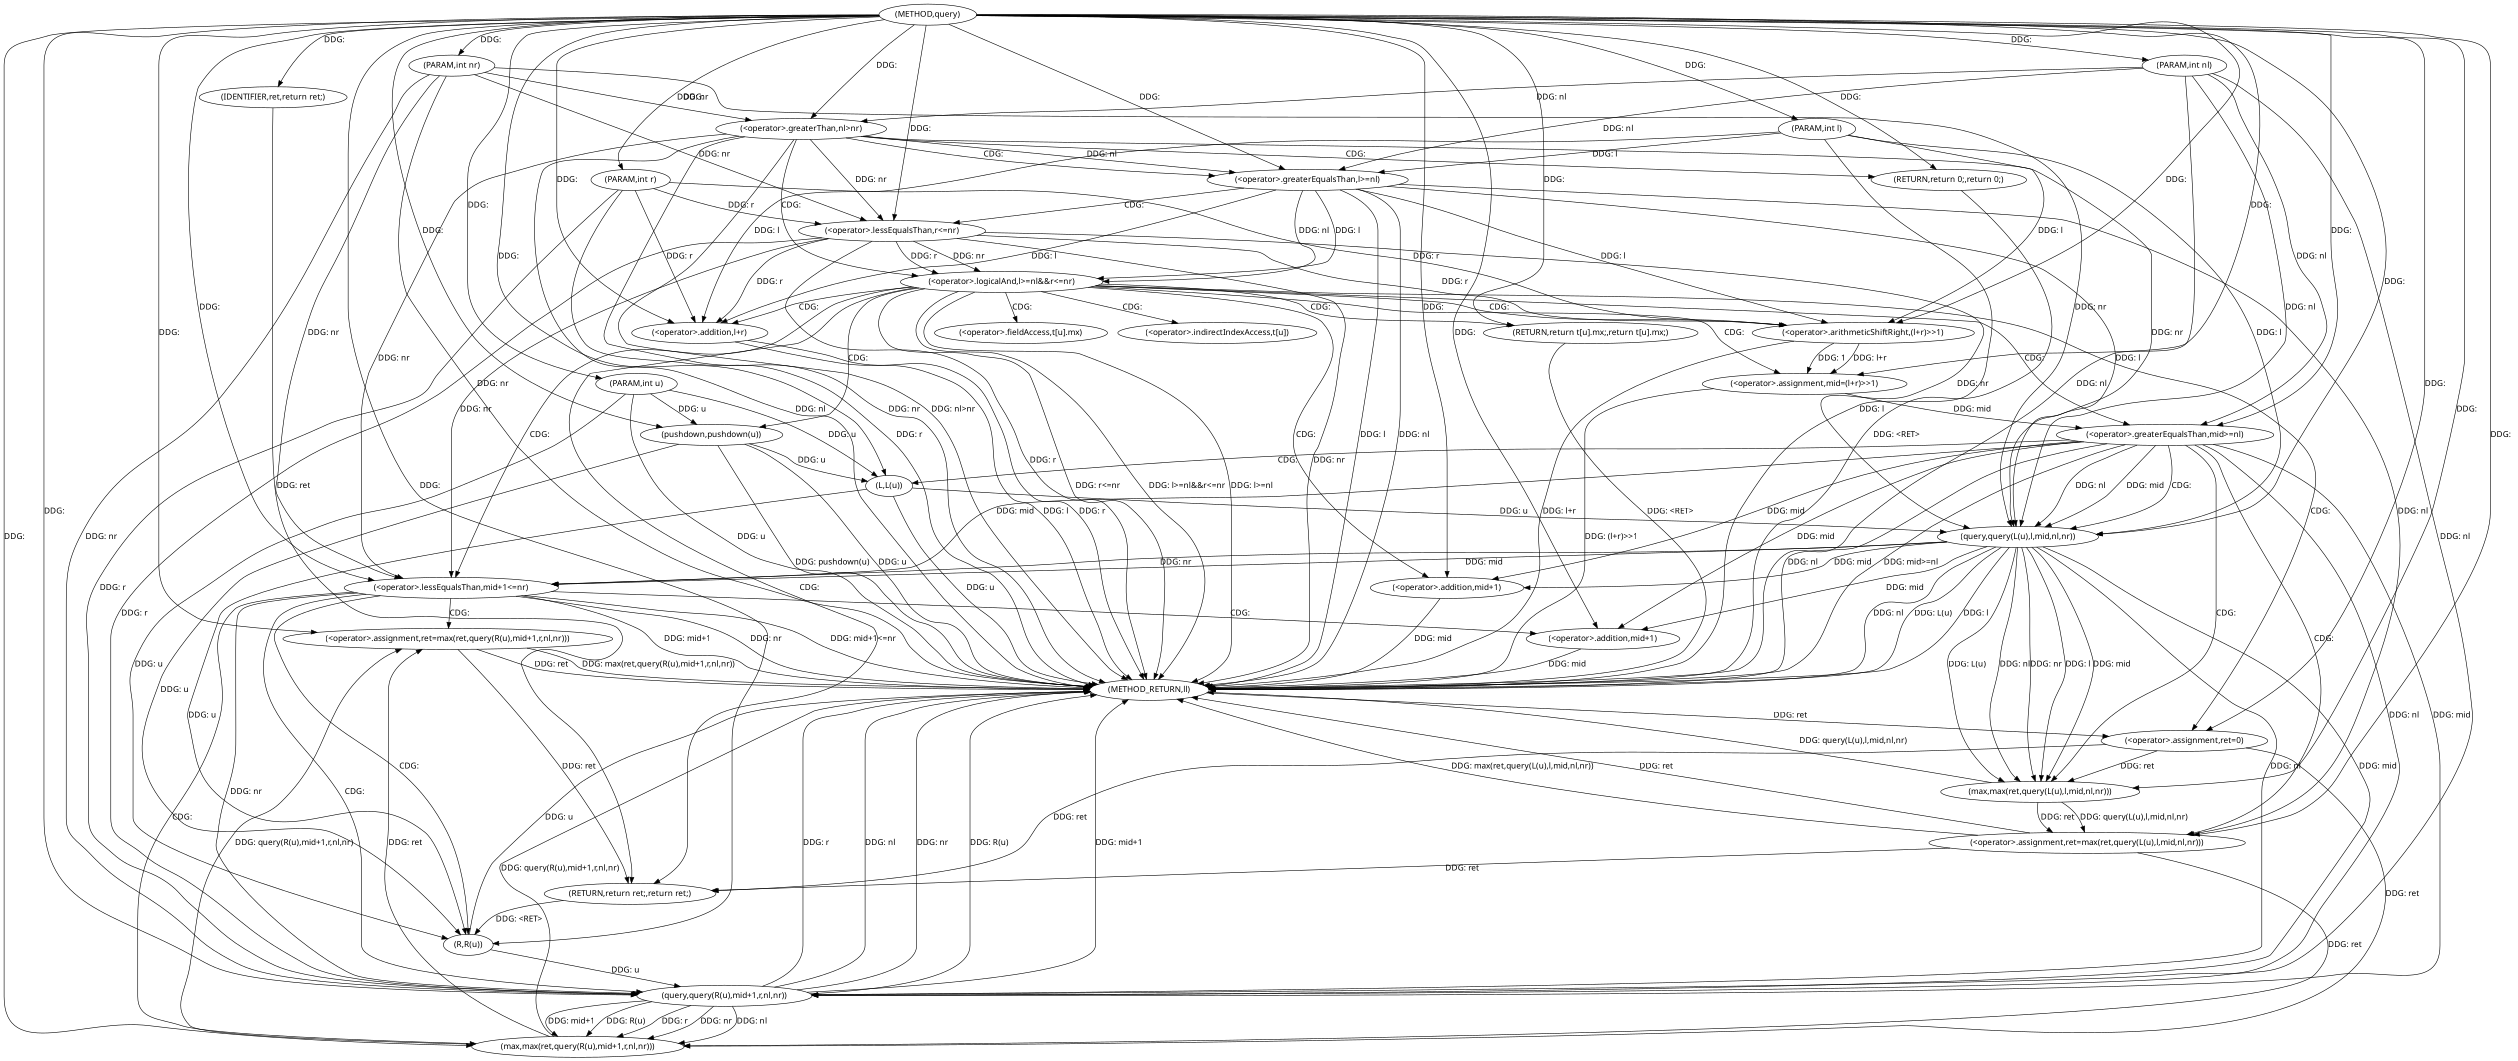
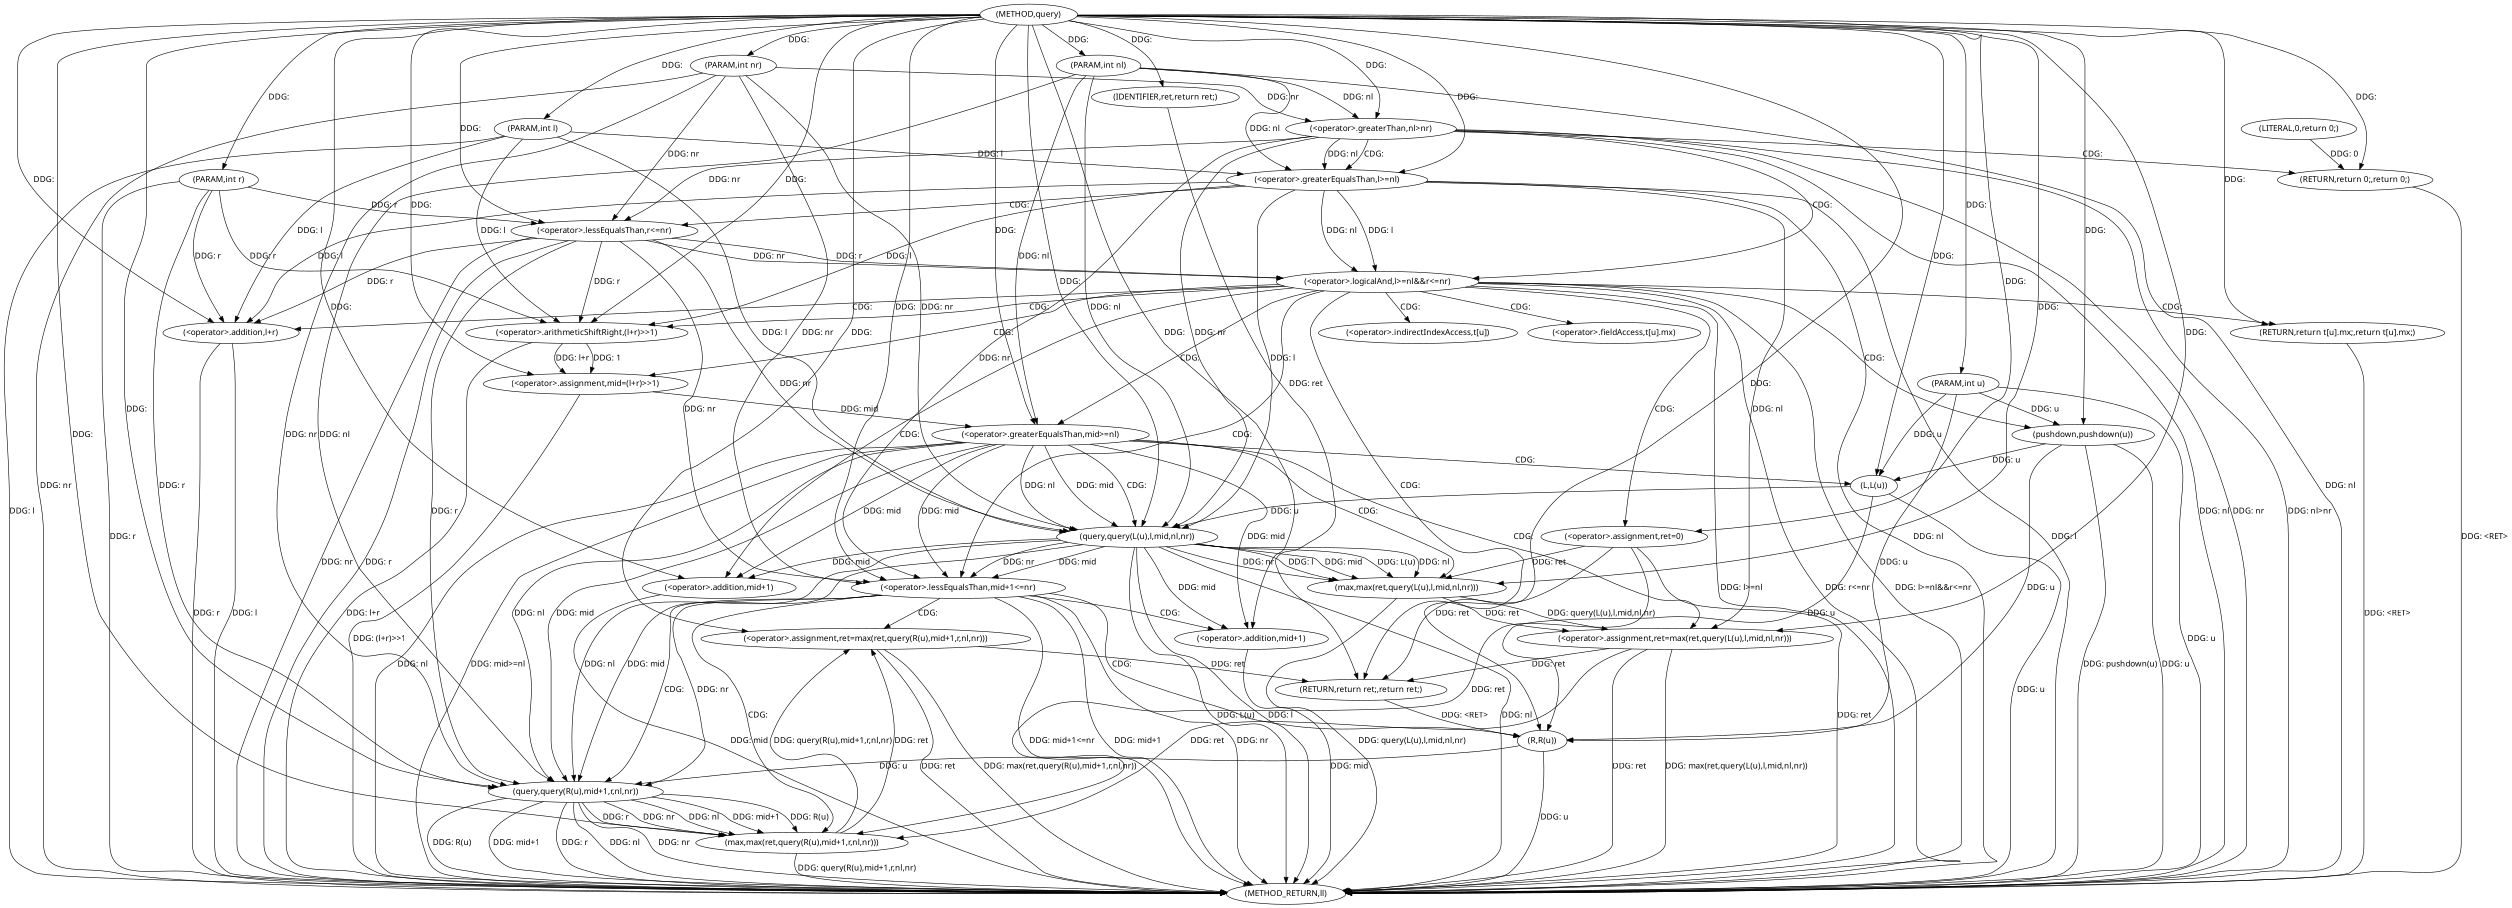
node "(LITERAL,0,return 0;)": added
edge "(METHOD_RETURN,ll)" -> "(<operator>.assignment,ret=0)": reversed
